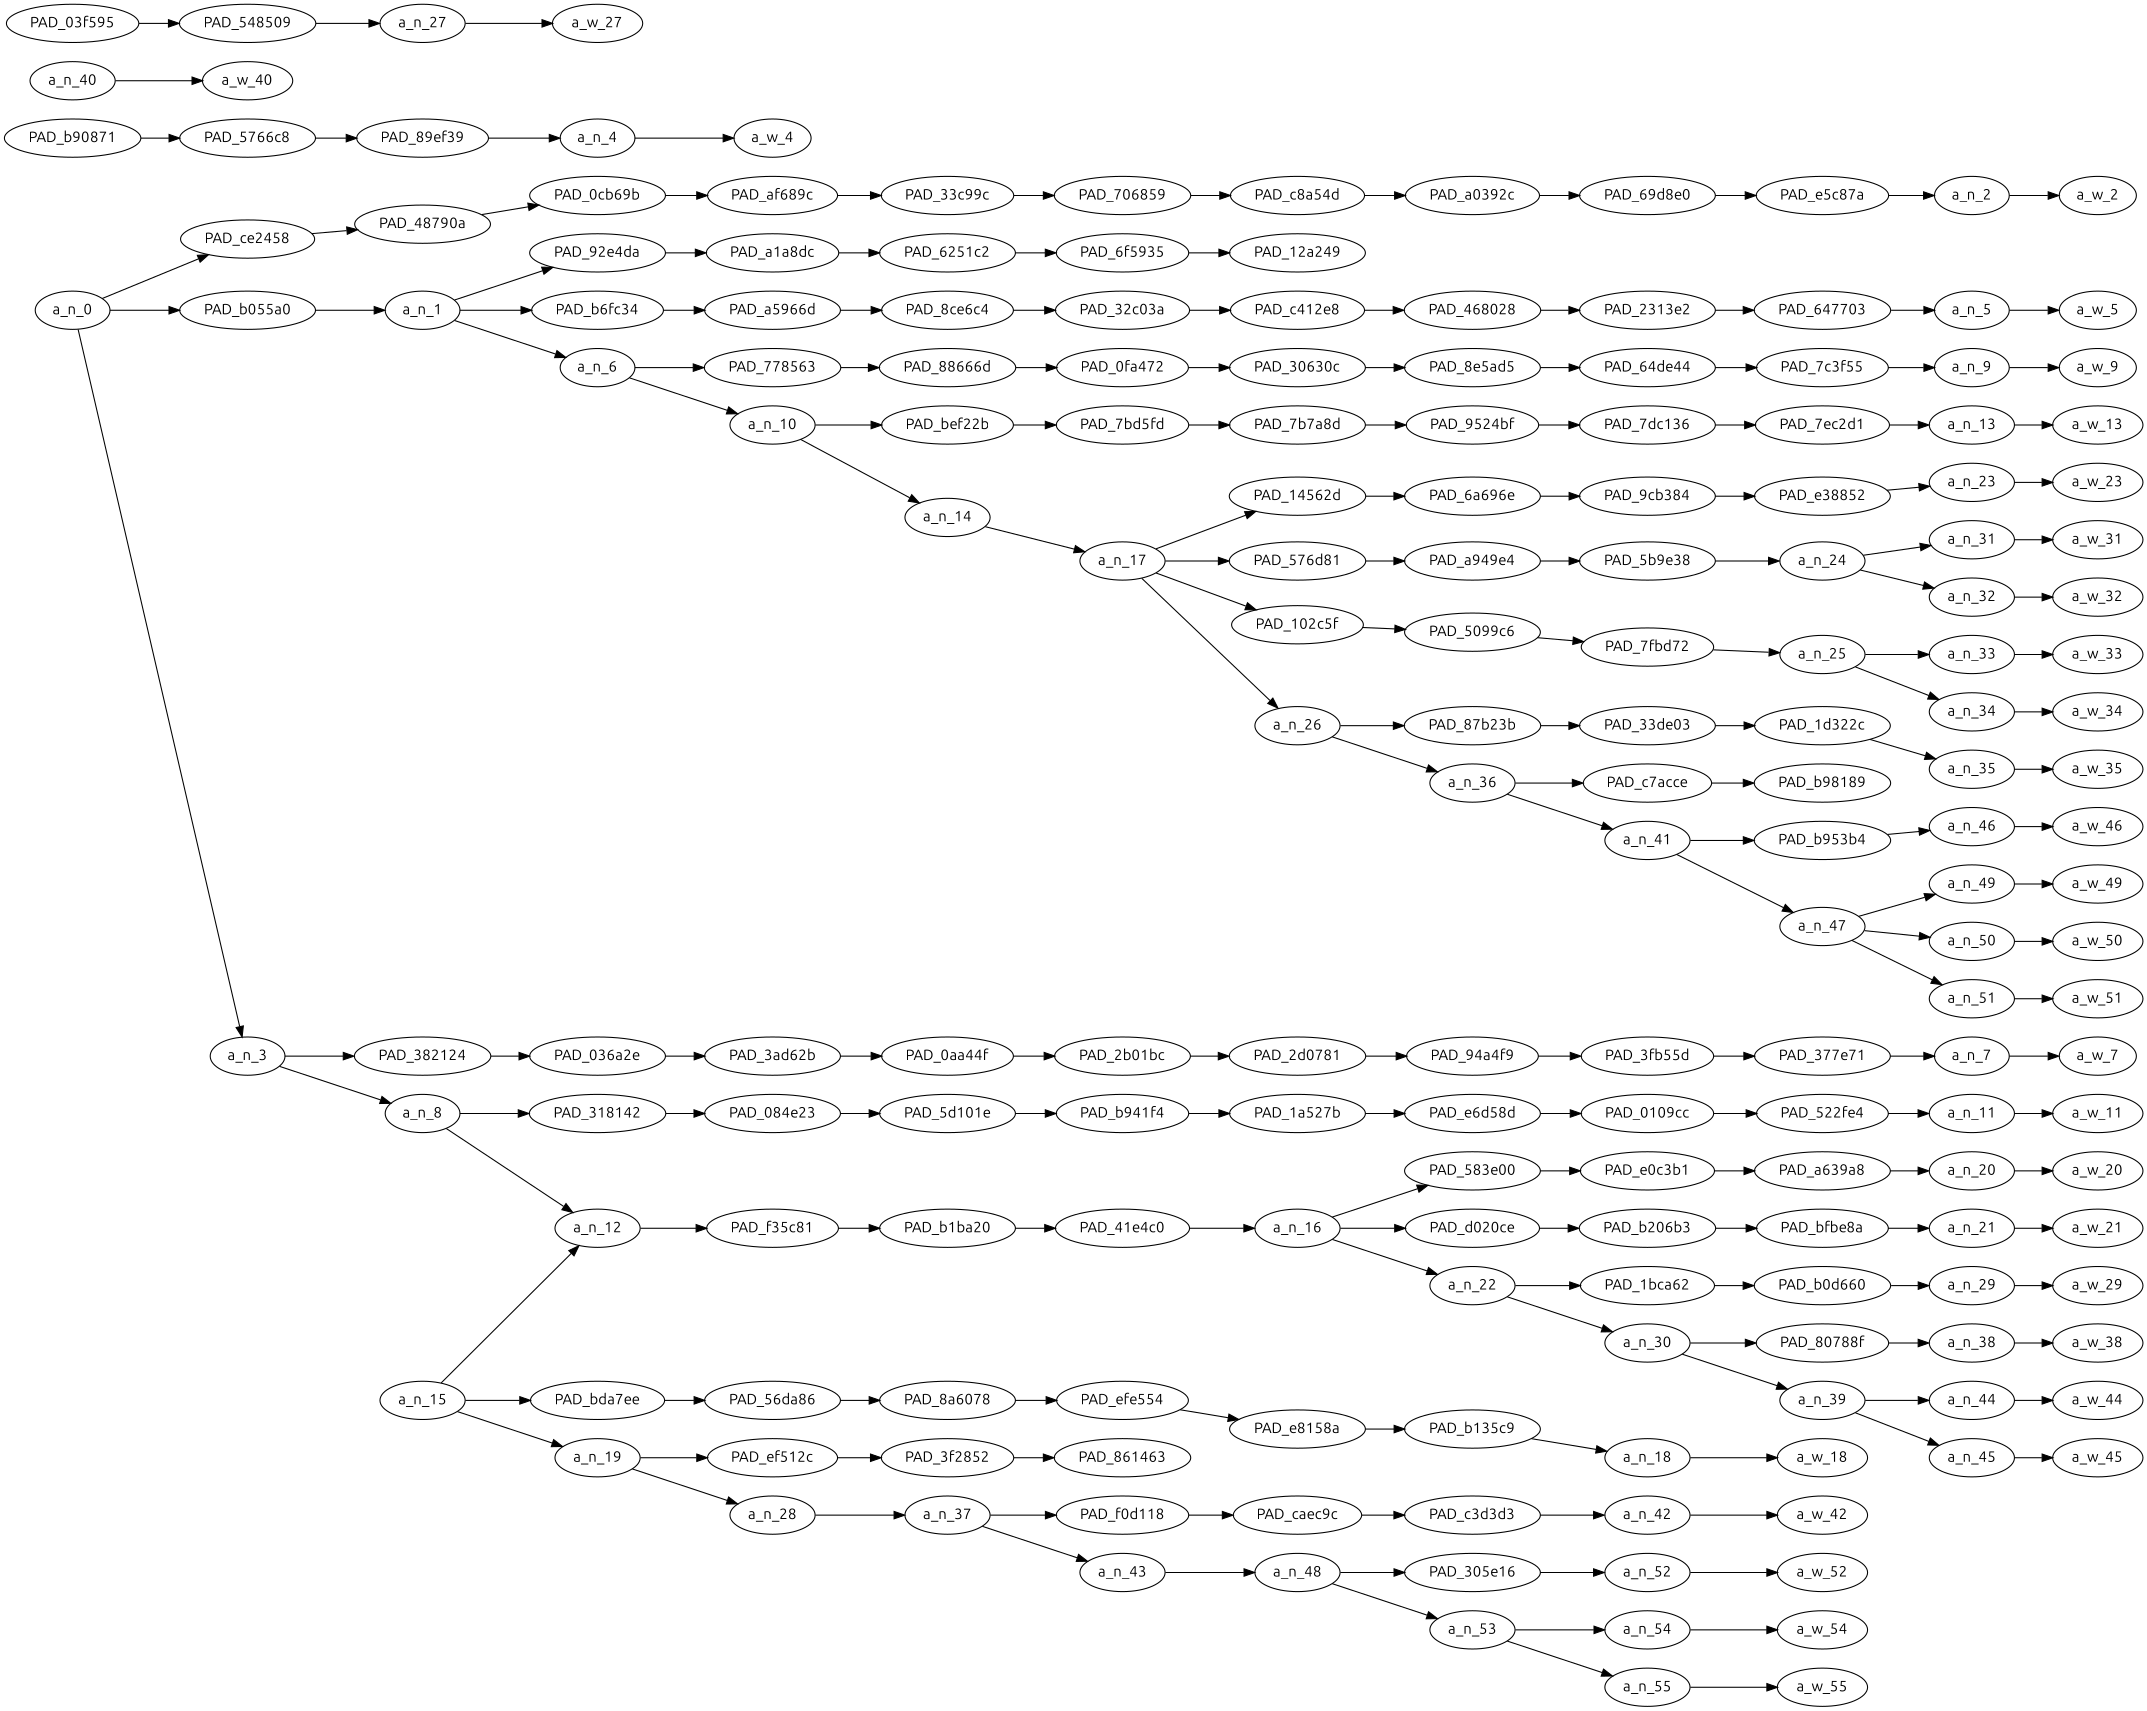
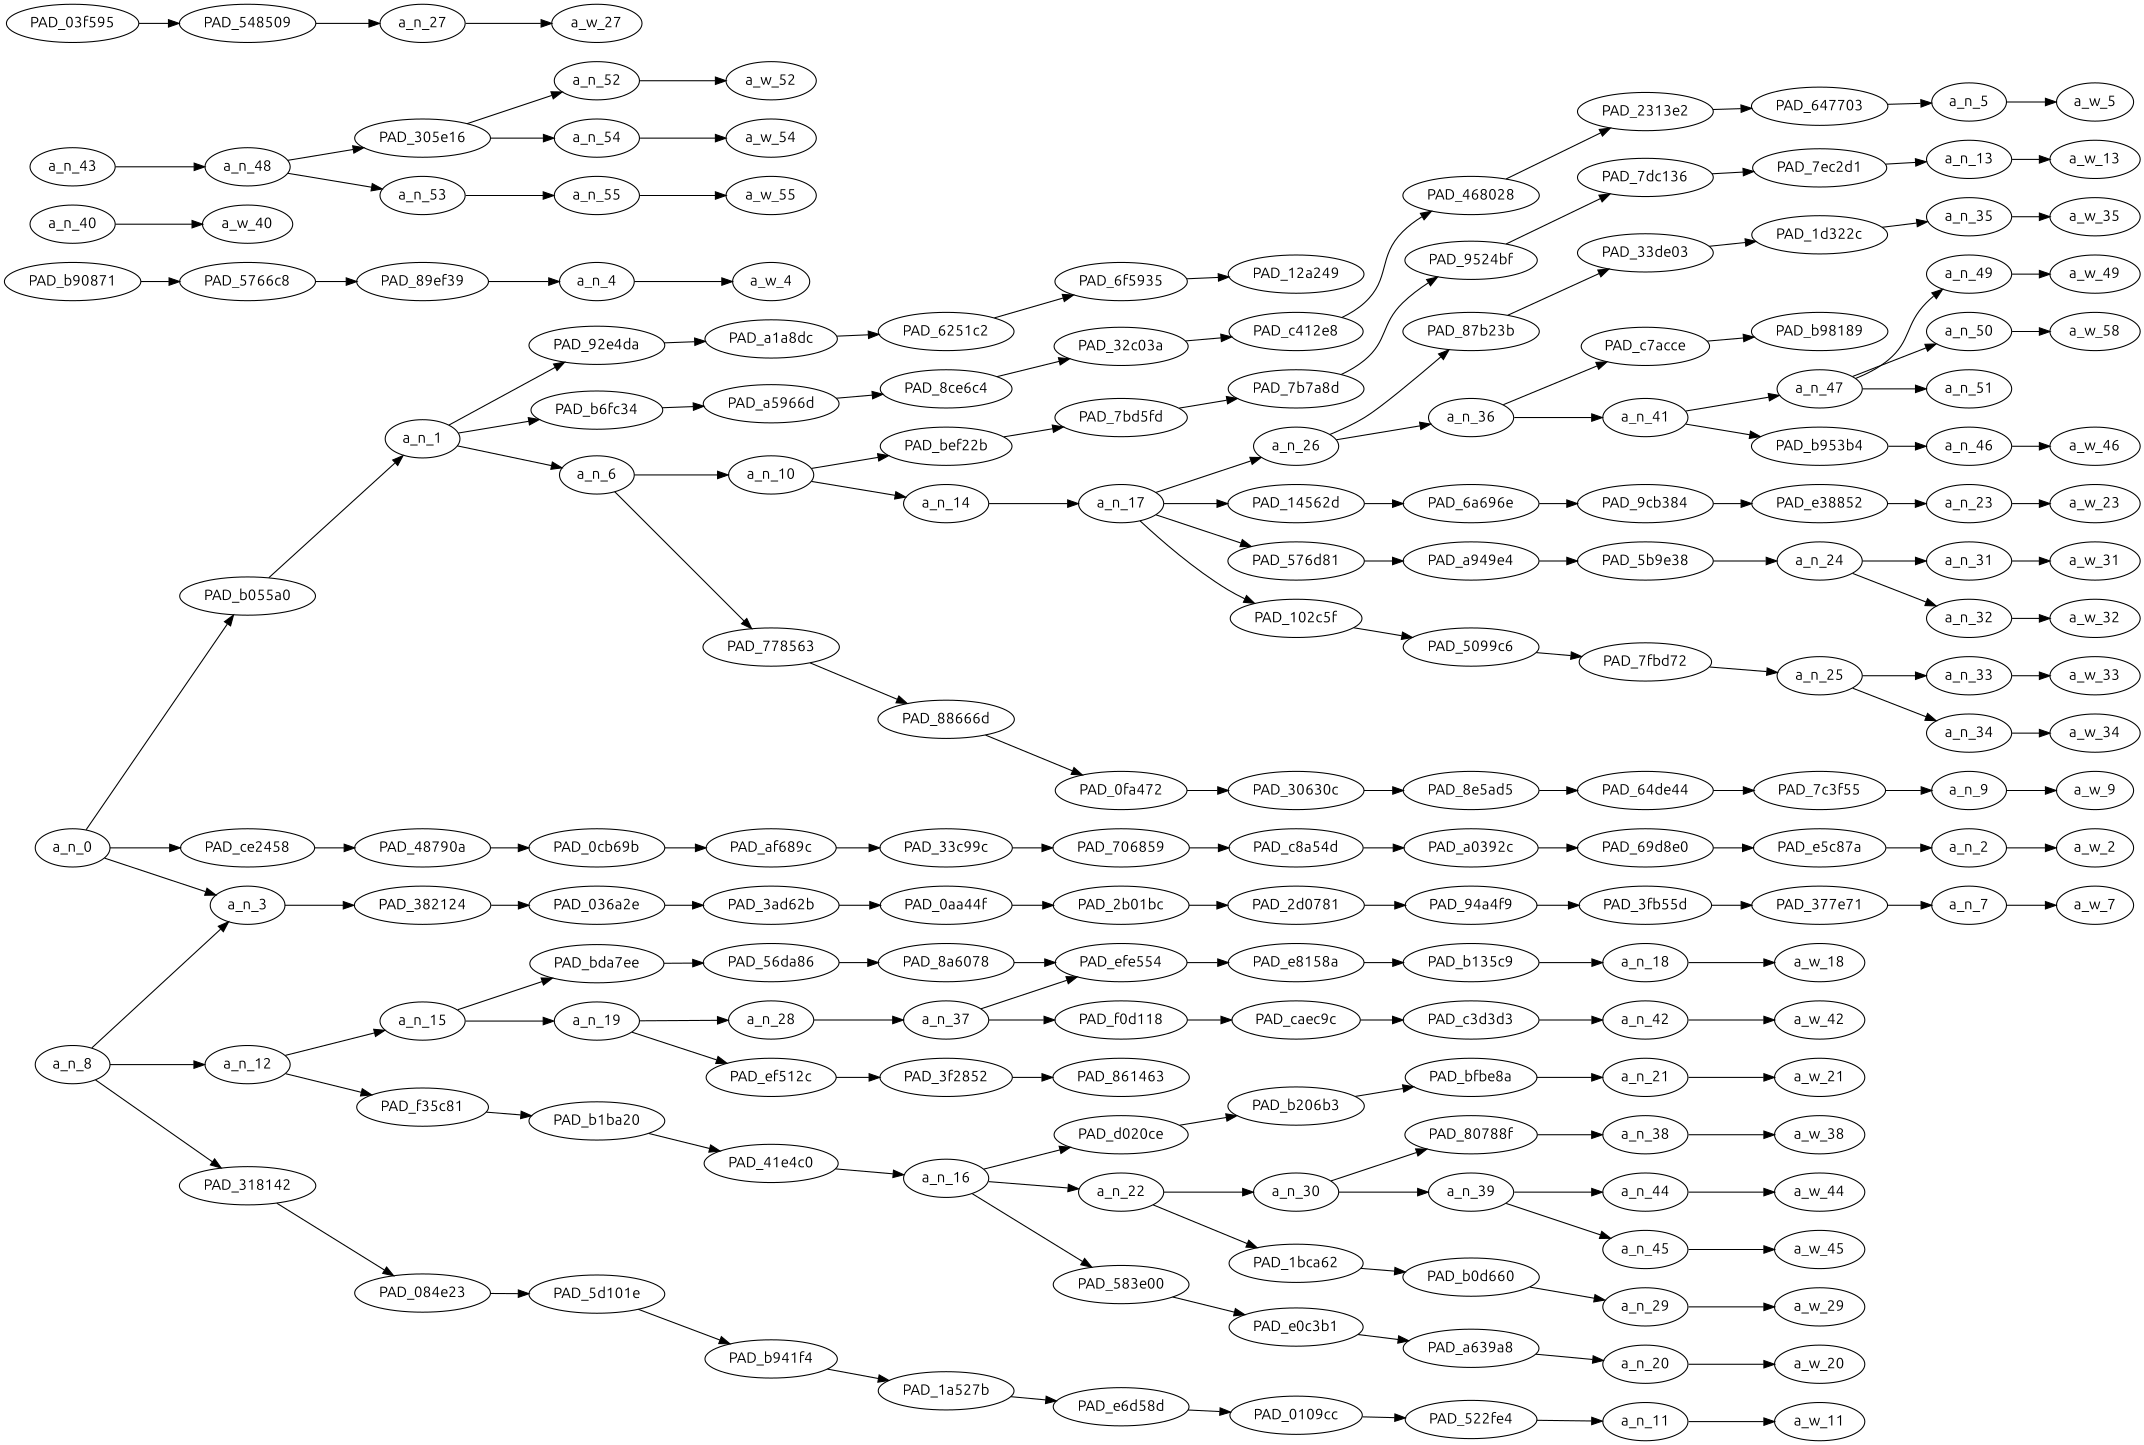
node "a_w_50": label "a_w_50" -> "a_w_58"
node "a_w_51": removed
edge "a_n_3" -> "a_n_8": reversed
edge "a_n_15" -> "a_n_12": reversed
edge "a_n_37" -> "a_n_43": now "a_n_37" -> "PAD_efe554"
edge "a_n_53" -> "a_n_54": now "PAD_305e16" -> "a_n_54"
